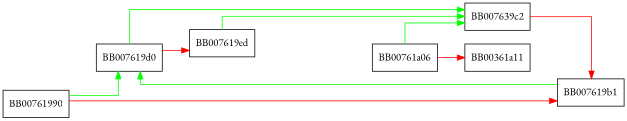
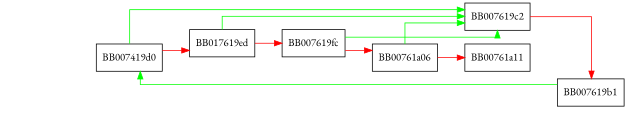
node "BB007639c2": label "BB007639c2" -> "BB007619c2"
node "BB007619ed": label "BB007619ed" -> "BB017619ed"
node "BB007619fc": added
node "BB007619d0": label "BB007619d0" -> "BB007419d0"
node "BB00361a11": label "BB00361a11" -> "BB00761a11"
node "BB00761990": removed
